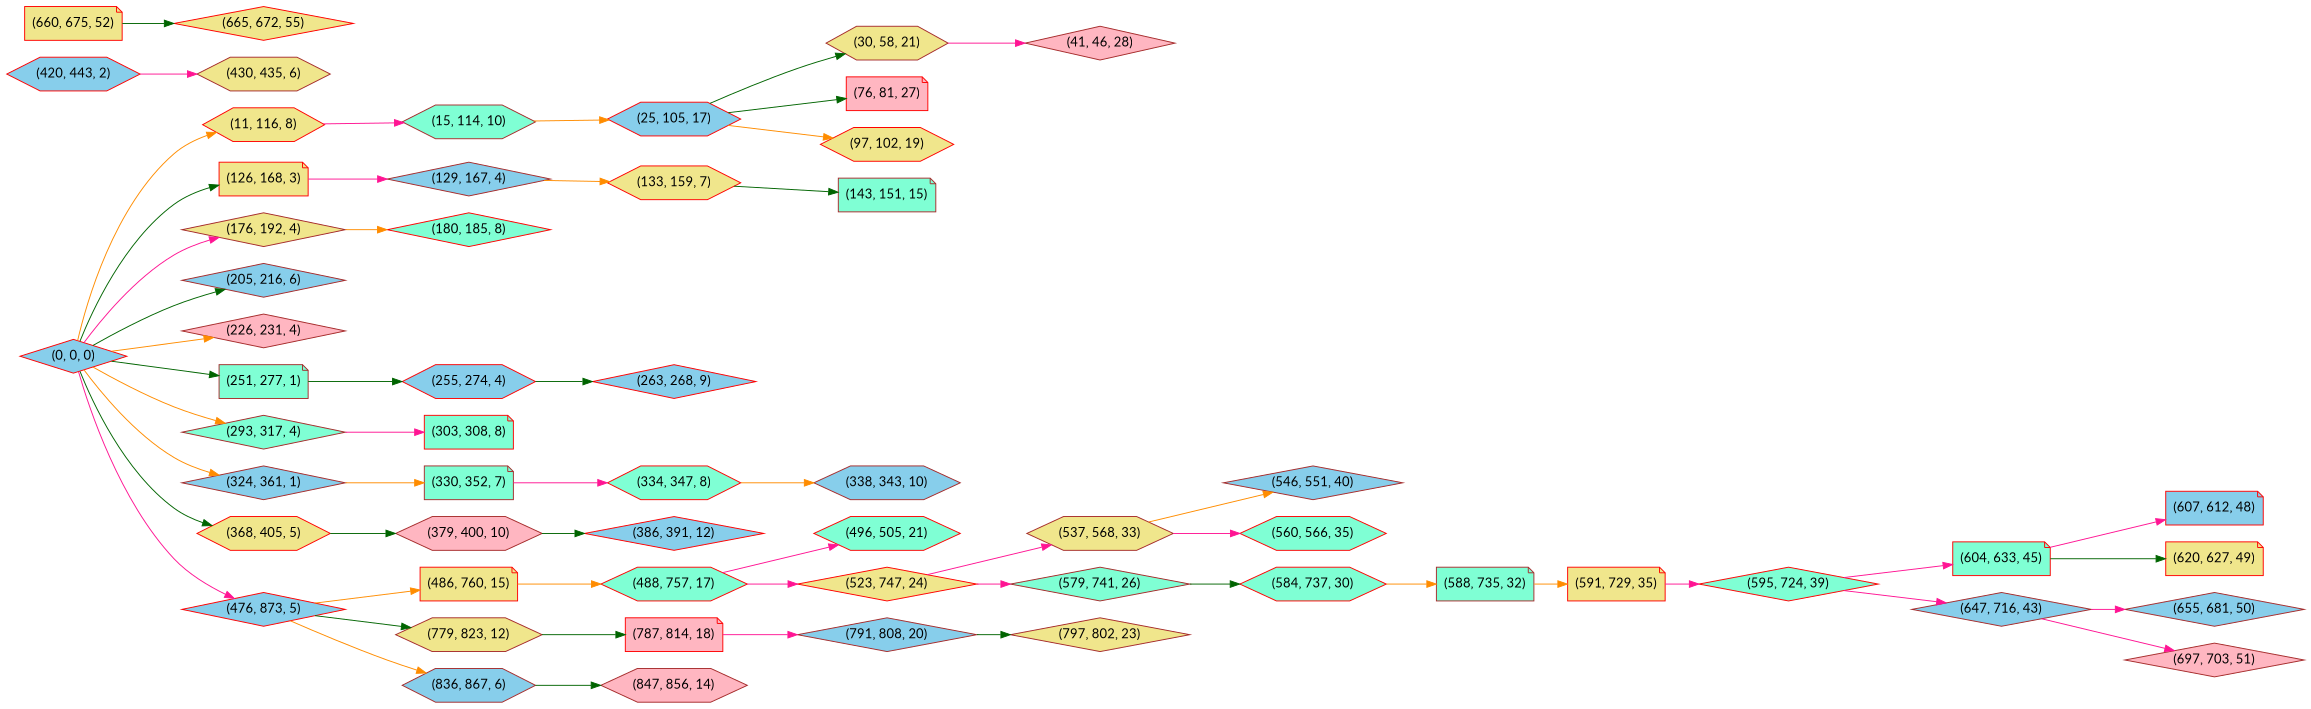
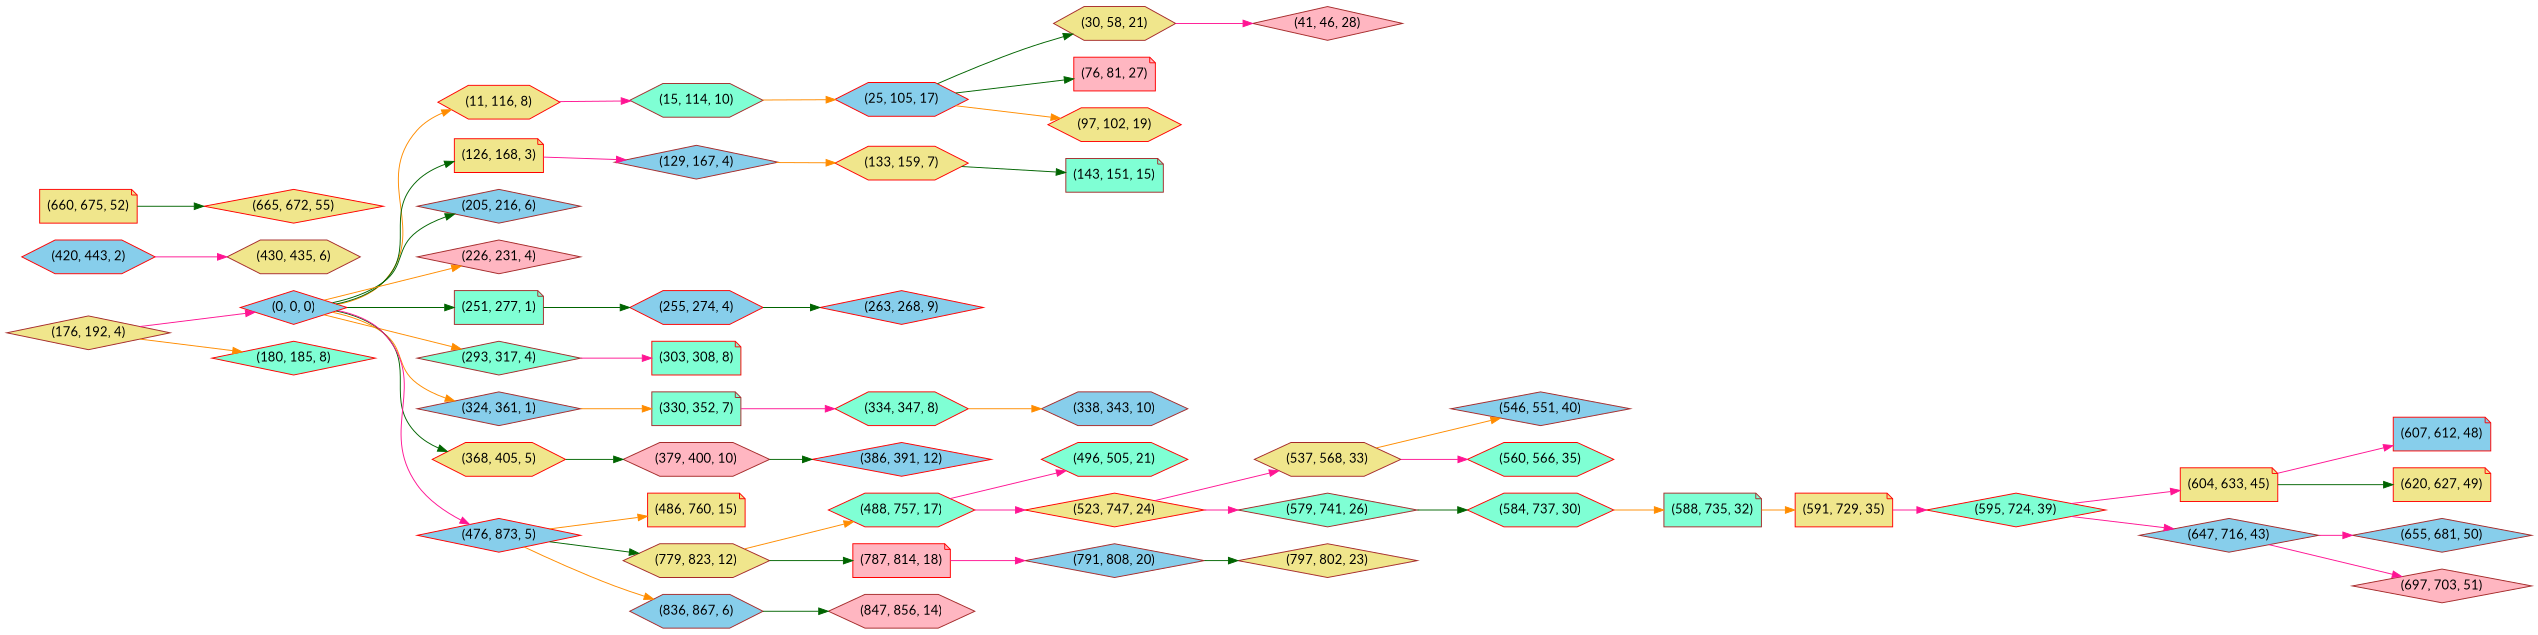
edge "(0, 0, 0)" -> "(176, 192, 4)": reversed
node "(604, 633, 45)": fillcolor aquamarine -> khaki
edge "(486, 760, 15)" -> "(488, 757, 17)": now "(779, 823, 12)" -> "(488, 757, 17)"
